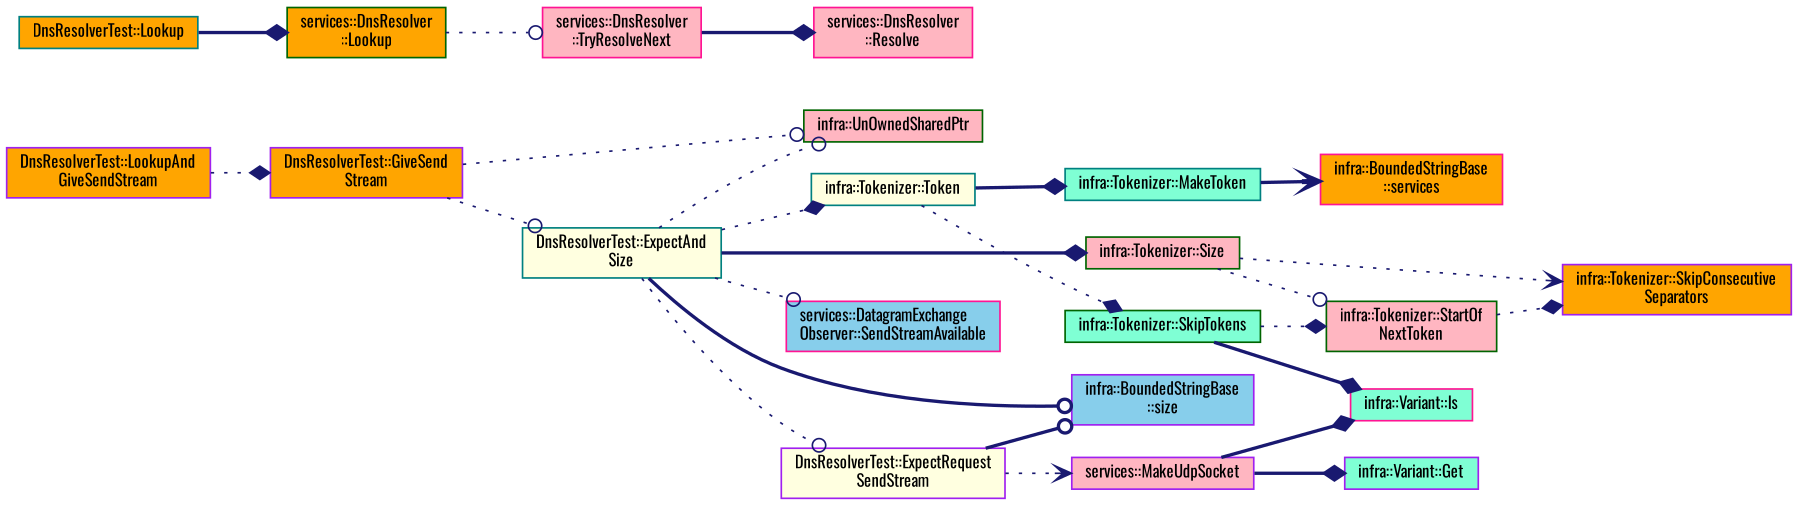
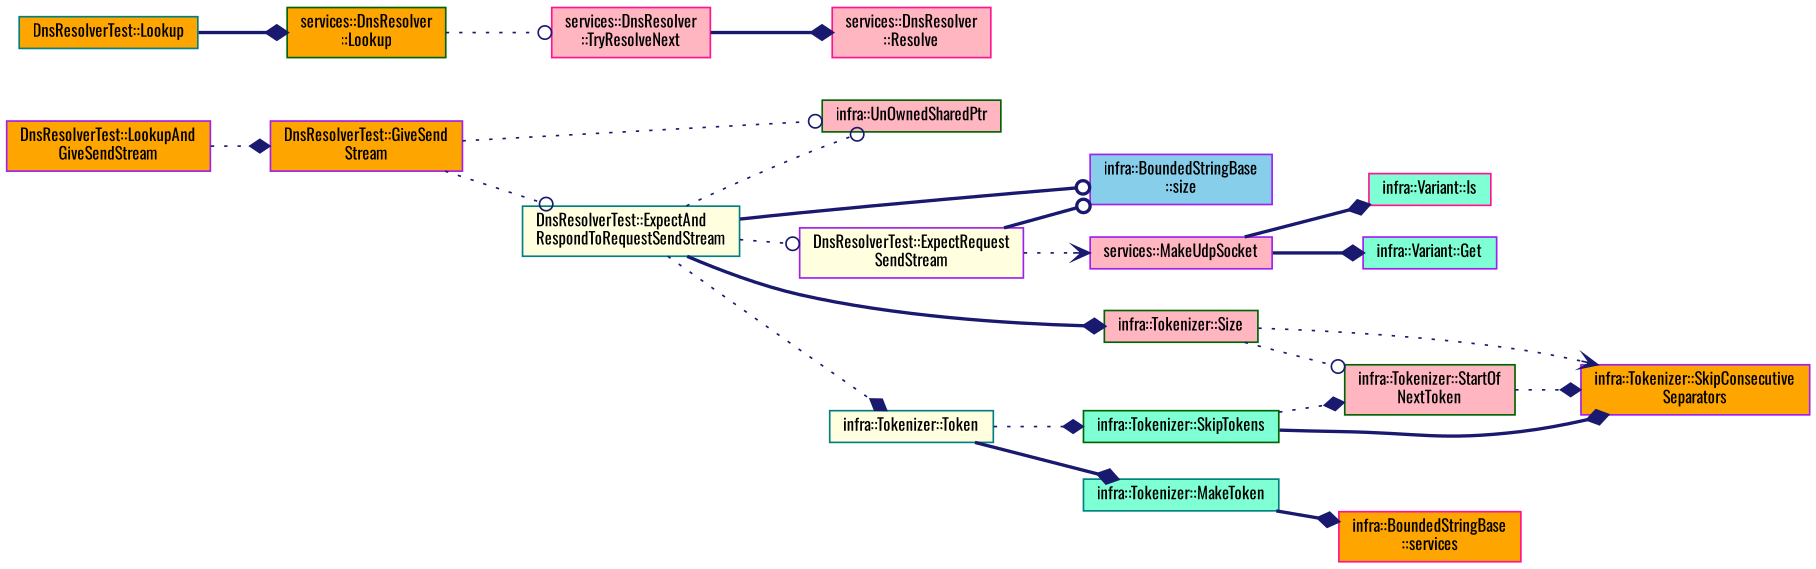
edge "infra::Tokenizer::MakeToken" -> "infra::BoundedStringBase ::services": arrowhead vee -> diamond
node "DnsResolverTest::ExpectAnd Size": label "DnsResolverTest::ExpectAnd Size" -> "DnsResolverTest::ExpectAnd RespondToRequestSendStream"
node "services::DatagramExchange Observer::SendStreamAvailable": removed
edge "infra::Tokenizer::SkipTokens" -> "infra::Variant::Is": now "infra::Tokenizer::SkipTokens" -> "infra::Tokenizer::SkipConsecutive Separators"
